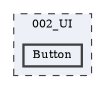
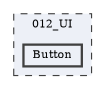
cluster "002_UI": label "002_UI" -> "012_UI"
